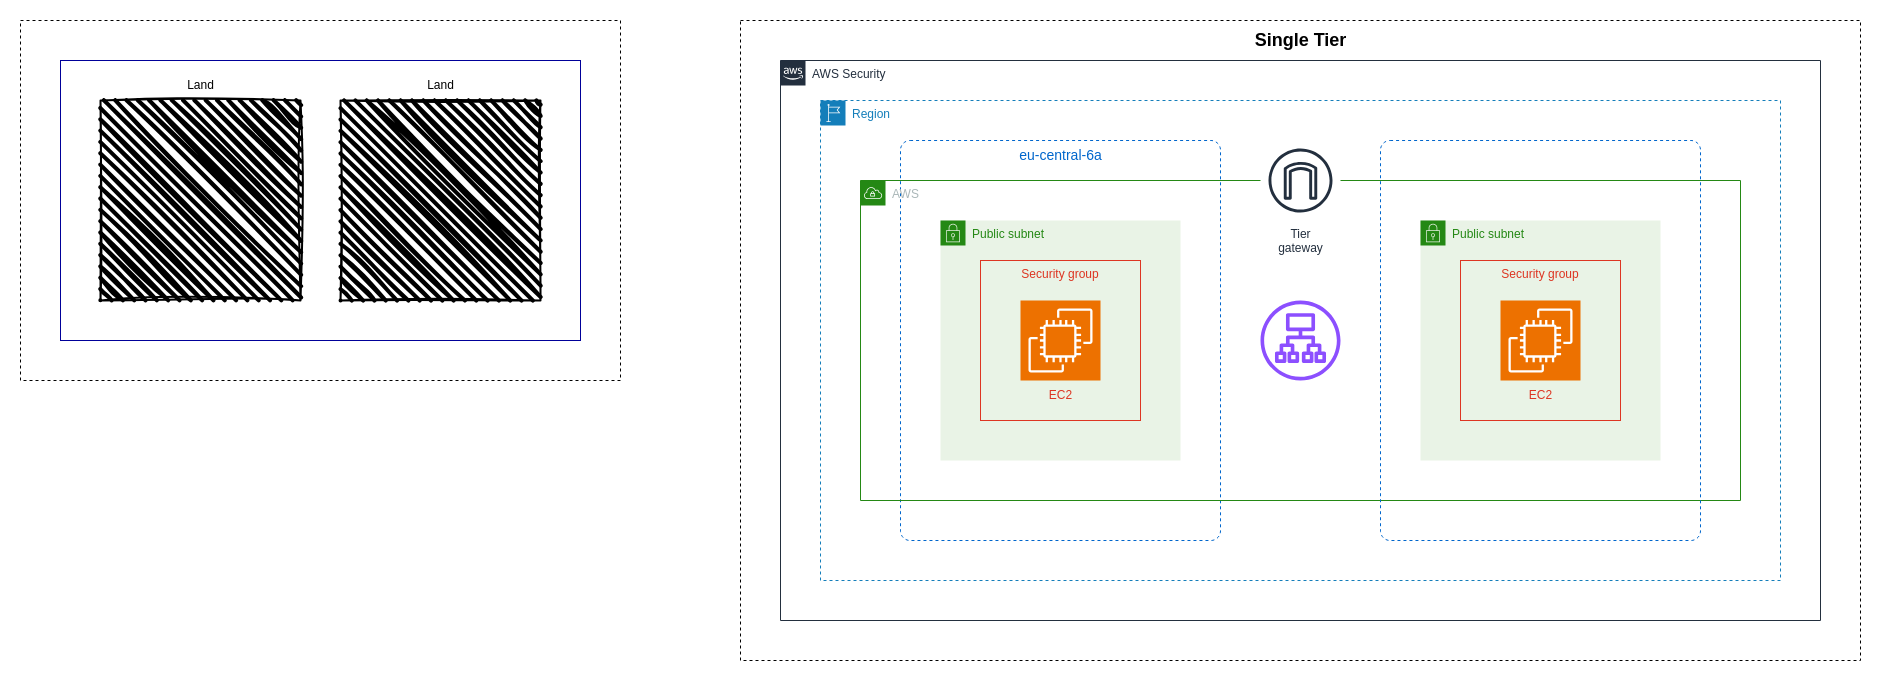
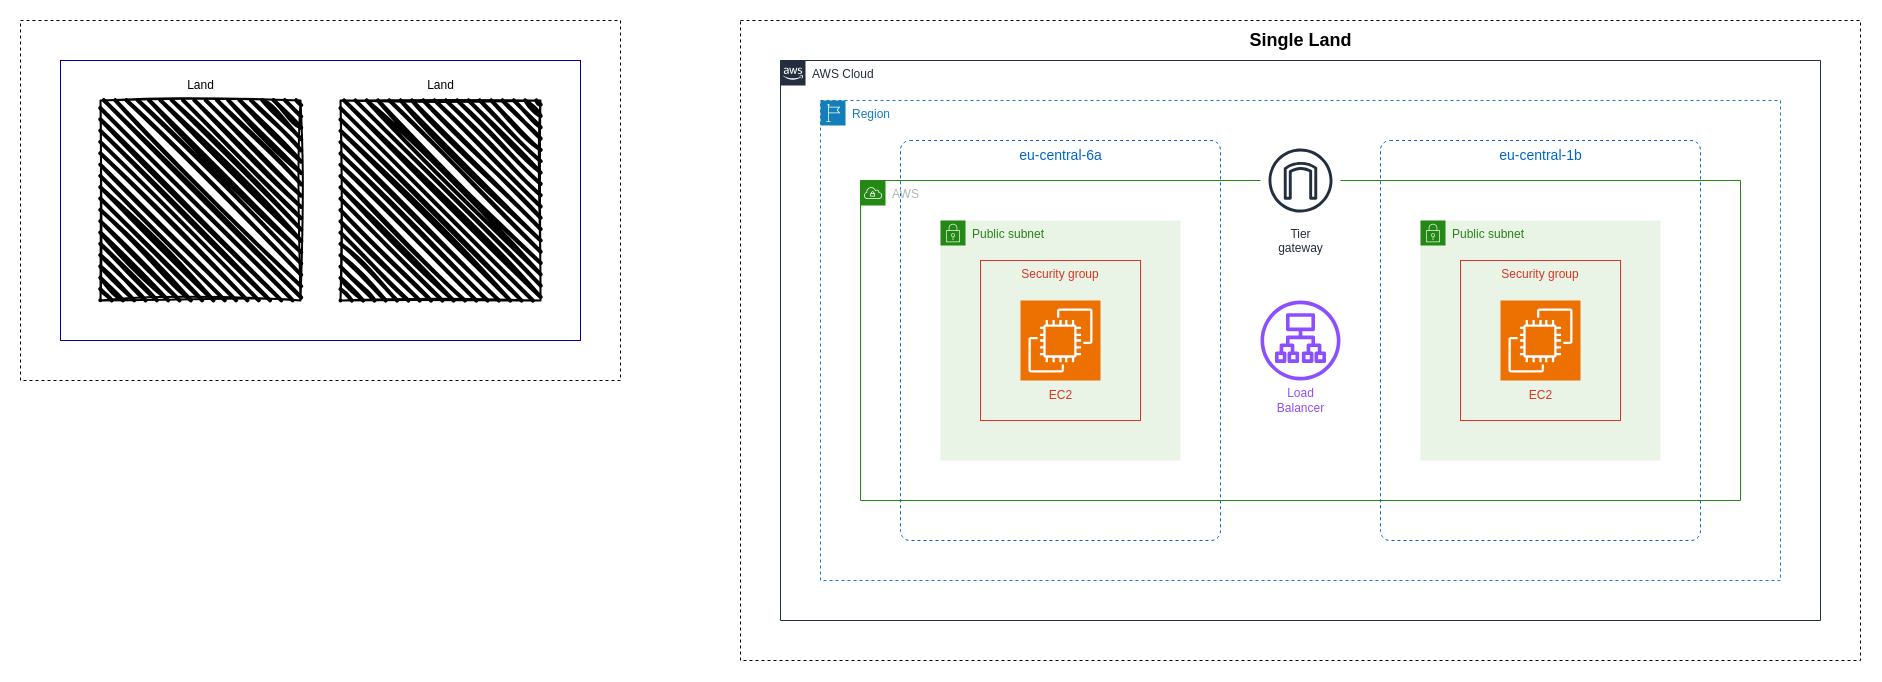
node "Single Tier": label "Single Tier" -> "Single Land"
node "AWS Security": label "AWS Security" -> "AWS Cloud"
node "eu-central-1b": added
node "Load Balancer": added
